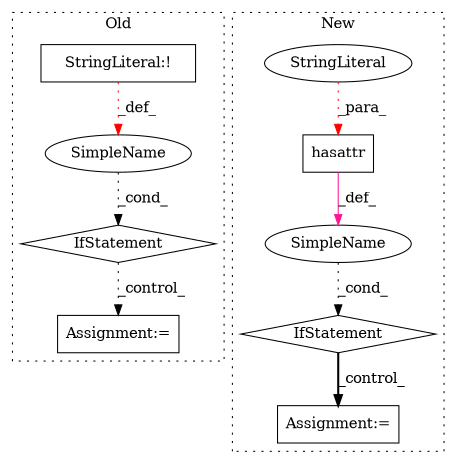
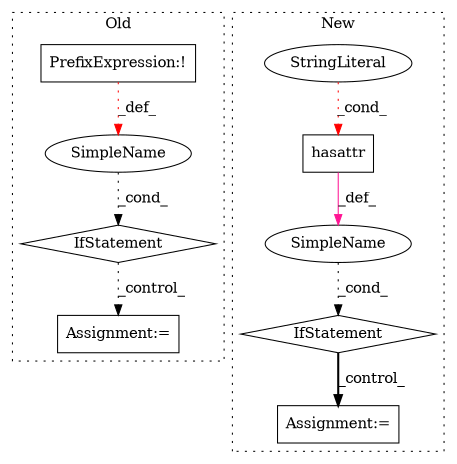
node "StringLiteral:!": label "StringLiteral:!" -> "PrefixExpression:!"
edge "StringLiteral" -> "hasattr": label "_para_" -> "_cond_"
